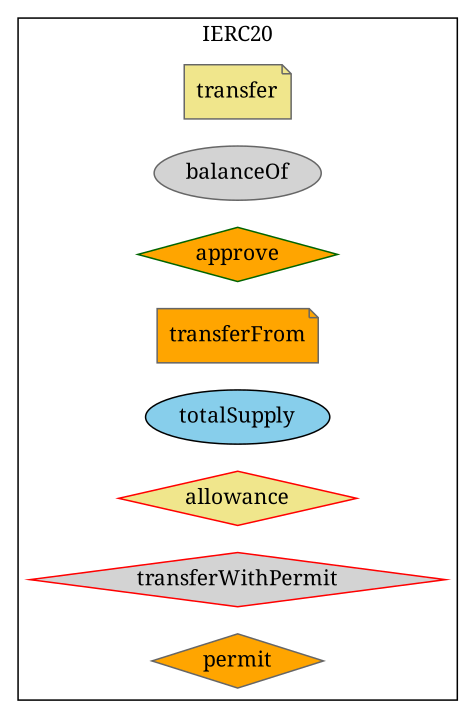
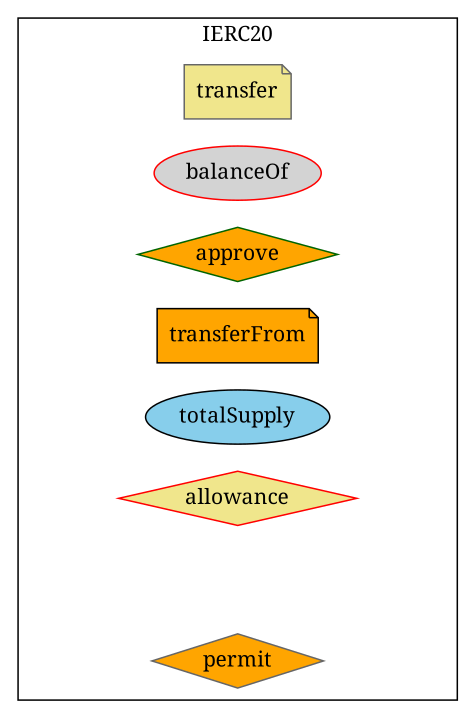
node "balanceOf": color gray40 -> red
node "transferFrom": color gray40 -> black
node "transferWithPermit": removed
